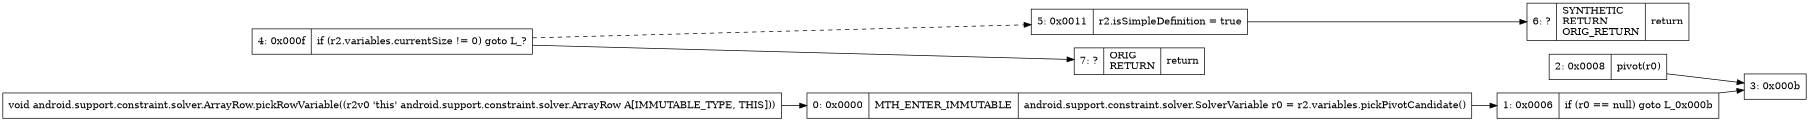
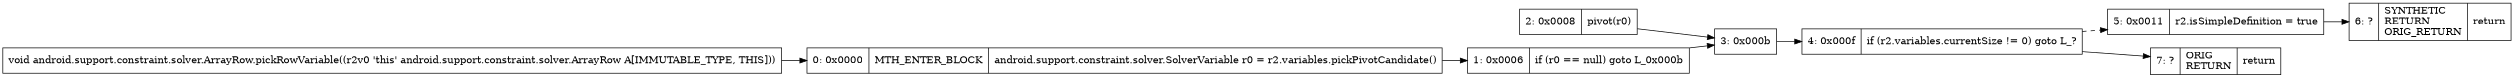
edge "3: 0x000b" -> "4: 0x000f": added
node "0: 0x0000": text "MTH_ENTER_IMMUTABLE" -> "MTH_ENTER_BLOCK"
